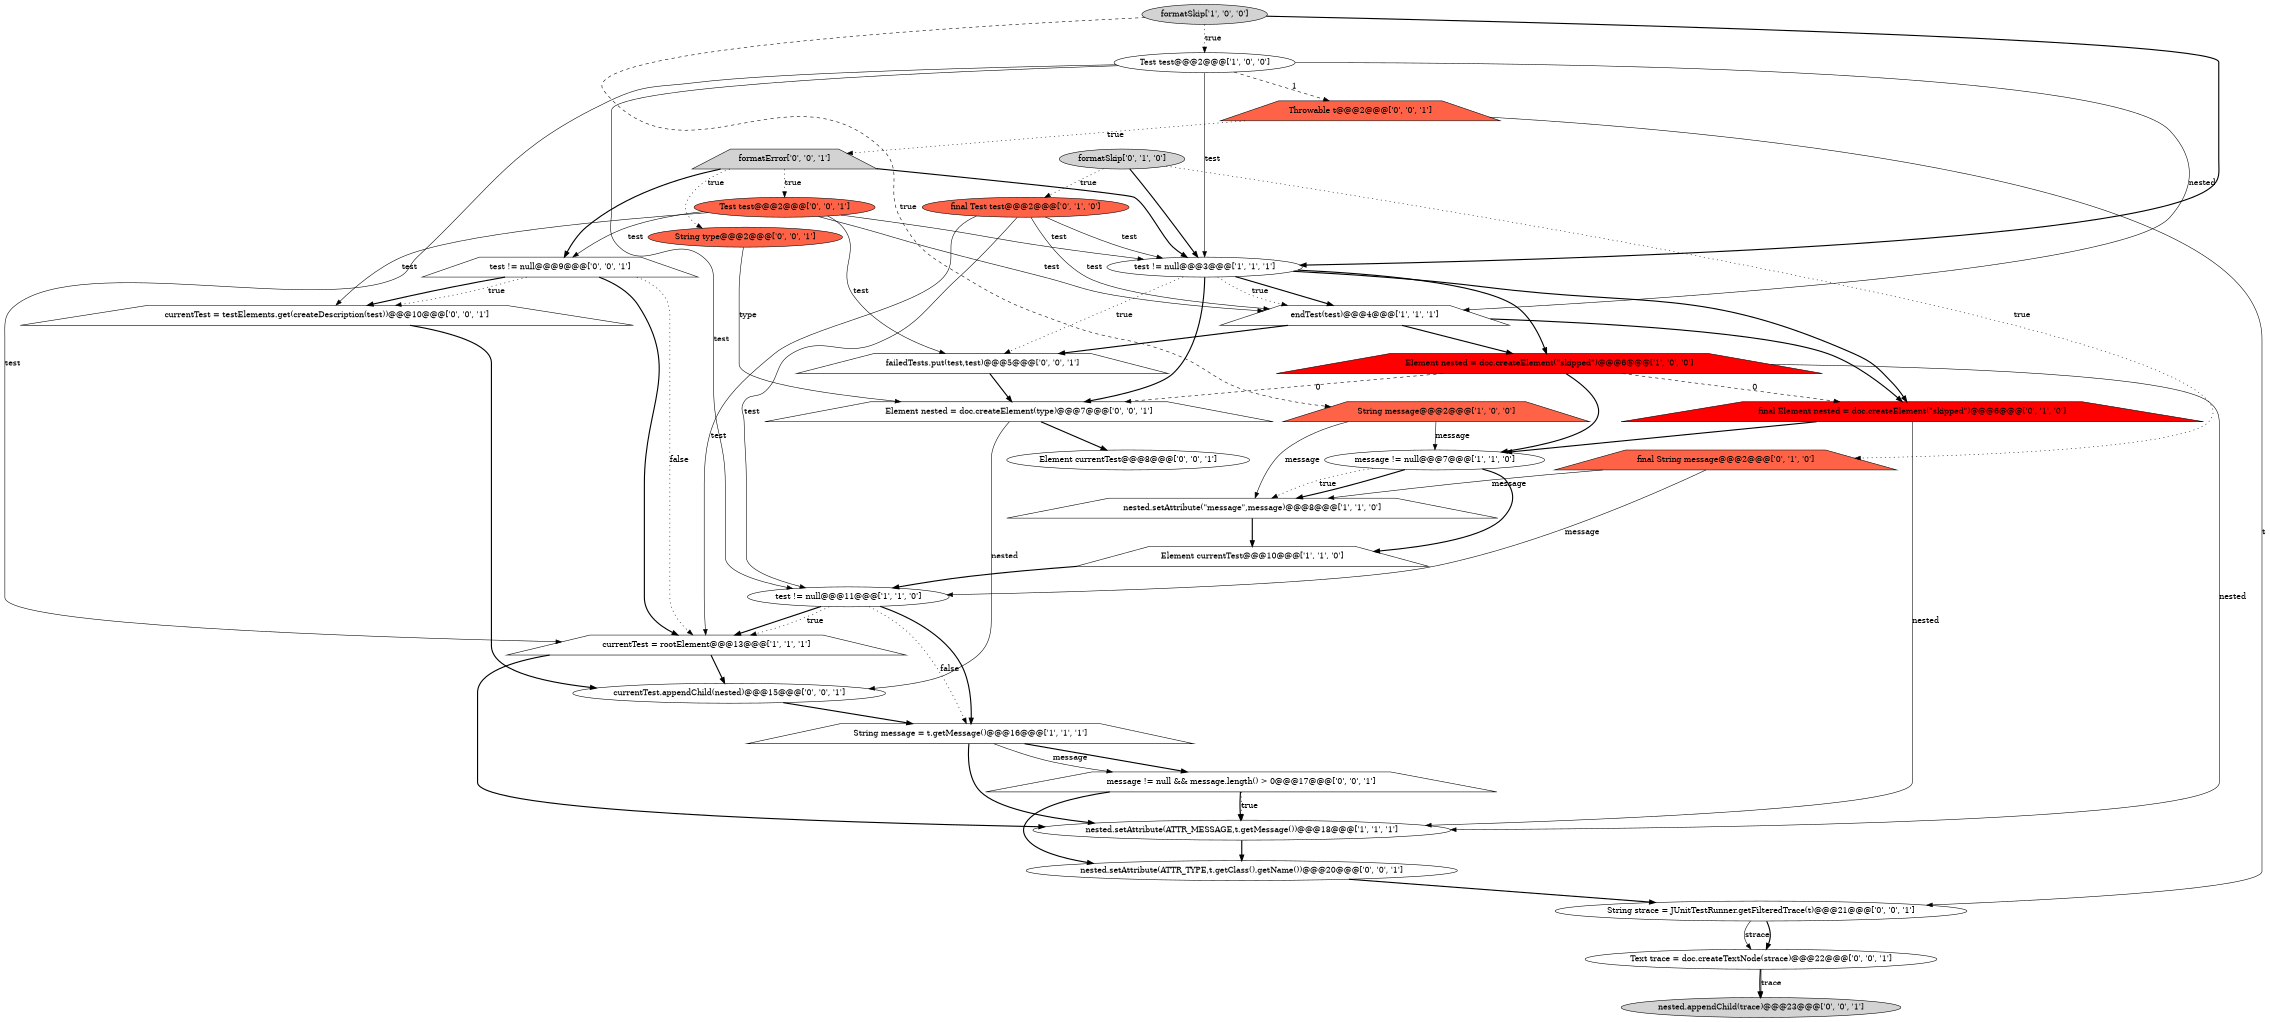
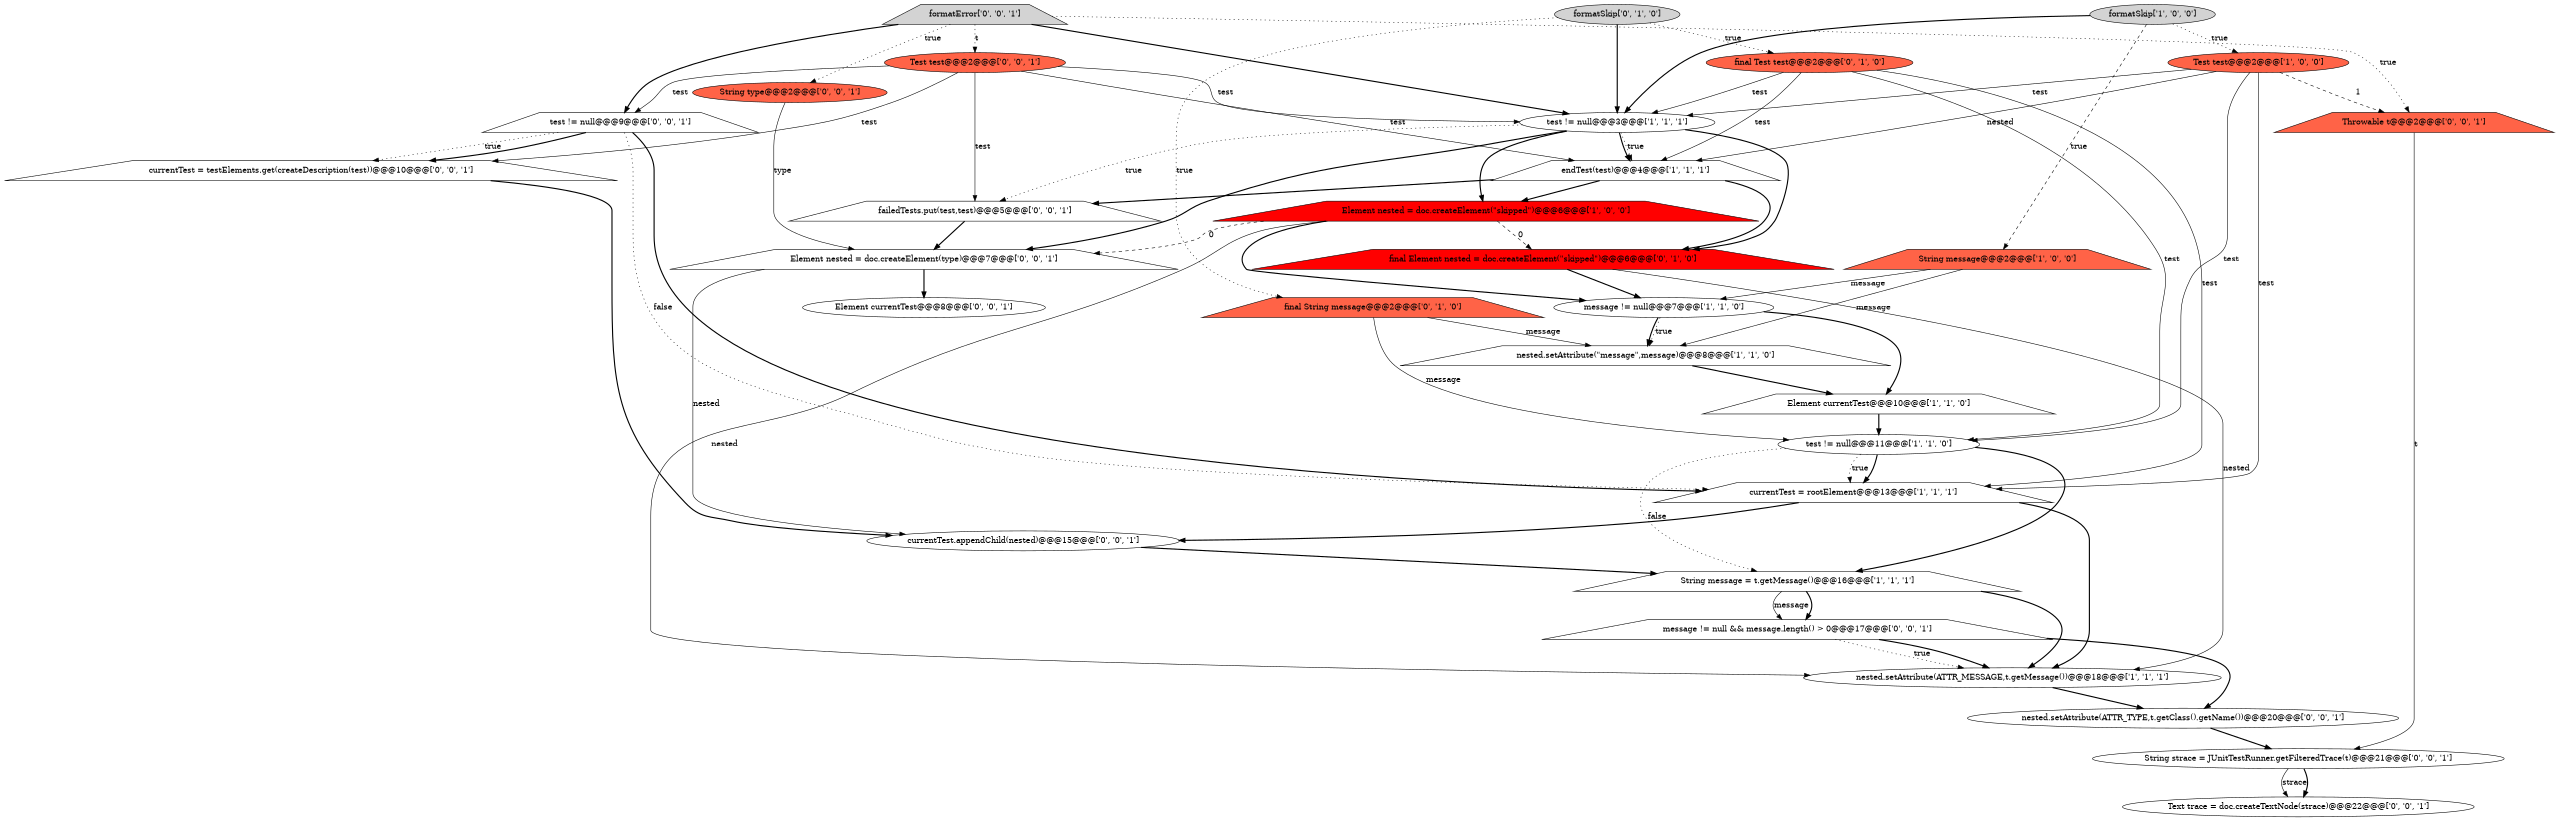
node "Test test@@@2@@@['1', '0', '0']": fillcolor white -> tomato
edge "Throwable t@@@2@@@['0', '0', '1']" -> "formatError['0', '0', '1']": reversed
edge "formatError['0', '0', '1']" -> "Test test@@@2@@@['0', '0', '1']": label "true" -> "t"
node "nested.appendChild(trace)@@@23@@@['0', '0', '1']": removed
